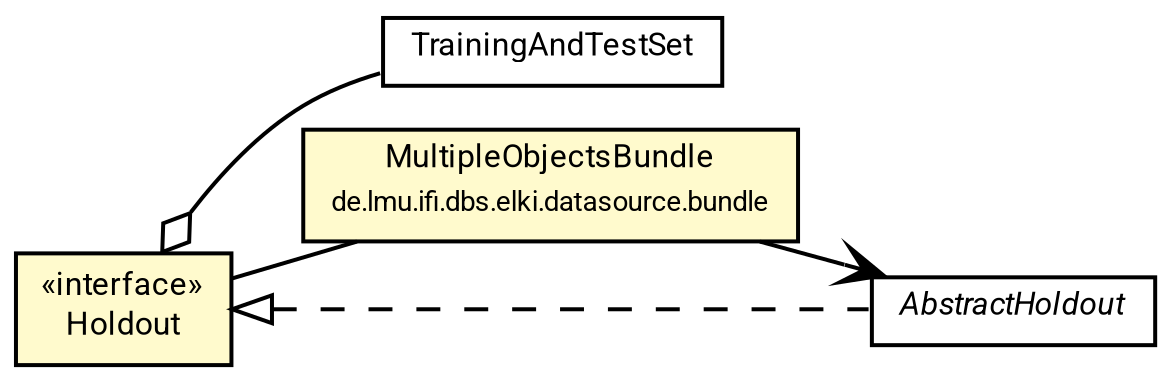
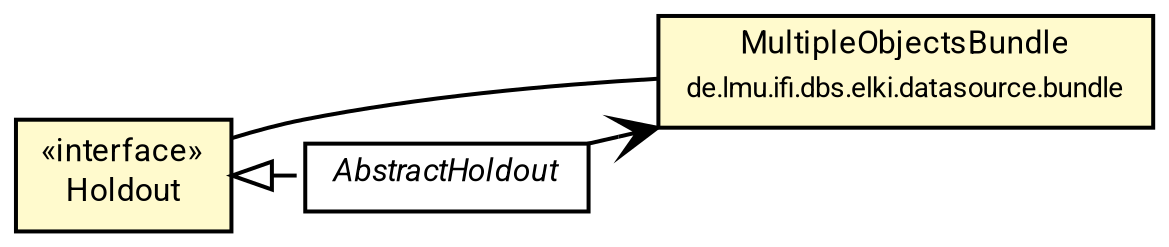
node "TrainingAndTestSet": removed
edge "MultipleObjectsBundle" -> "AbstractHoldout": reversed
